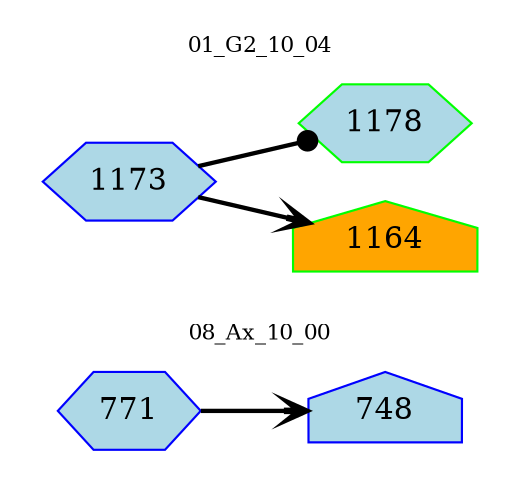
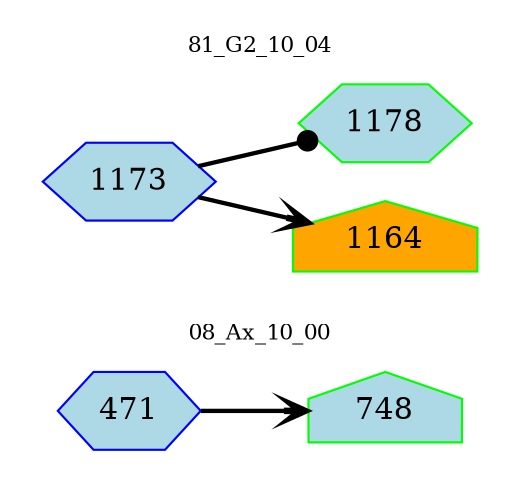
cluster "01_G2_10_04": label "01_G2_10_04" -> "81_G2_10_04"
node "771": label "771" -> "471"
node "748": color blue -> green
